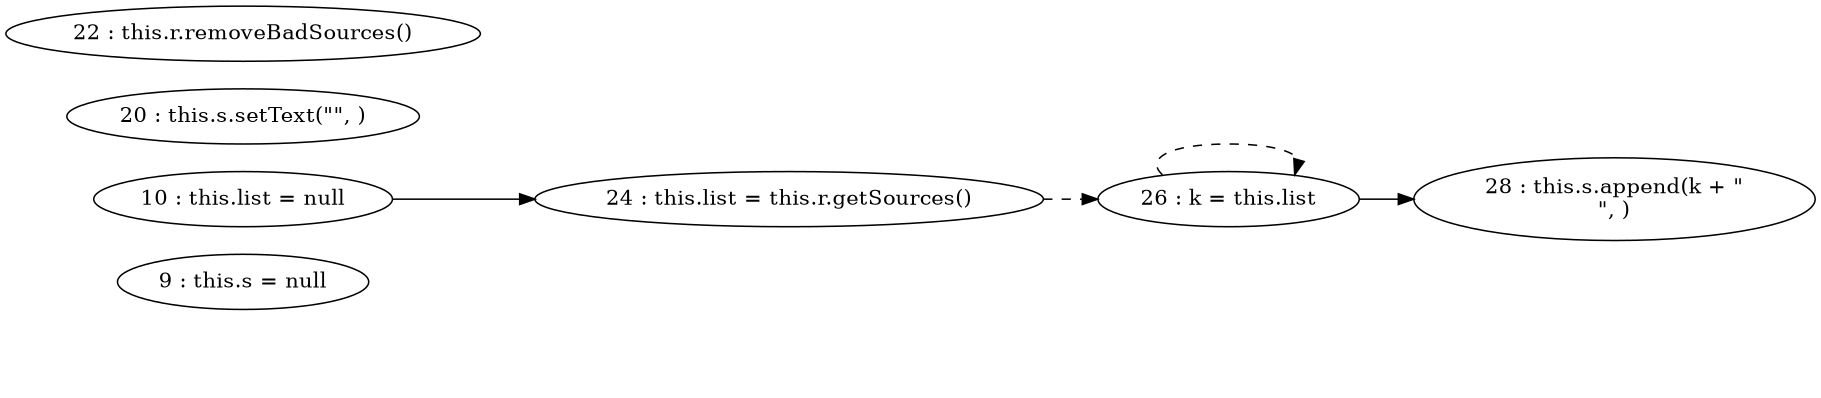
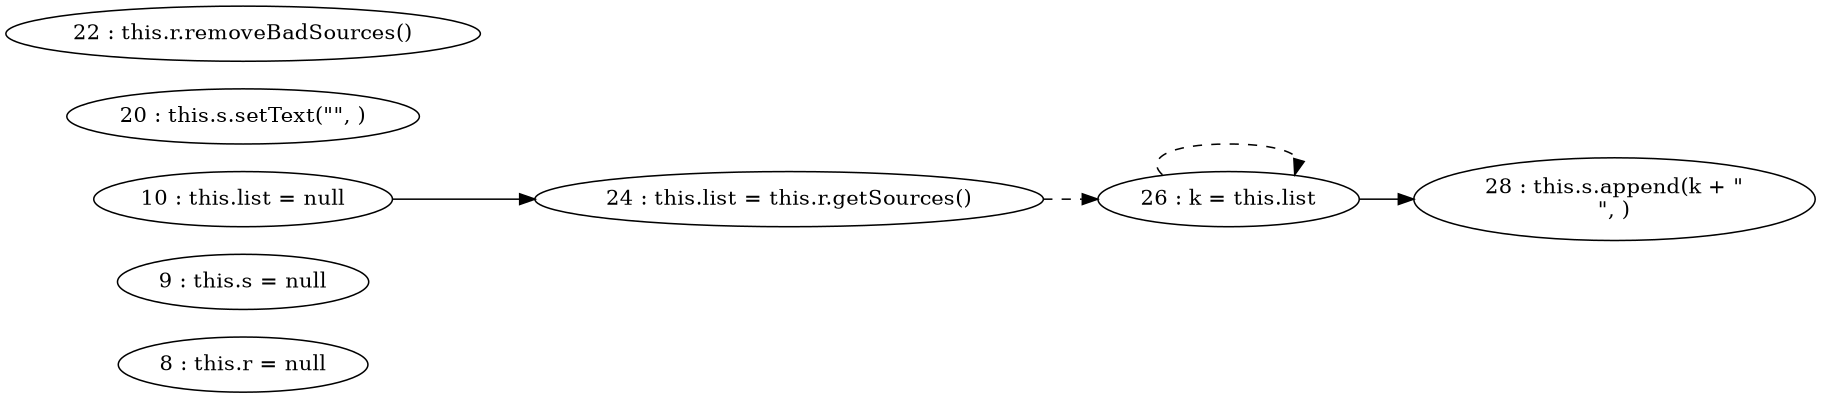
node "8 : this.r = null": added
